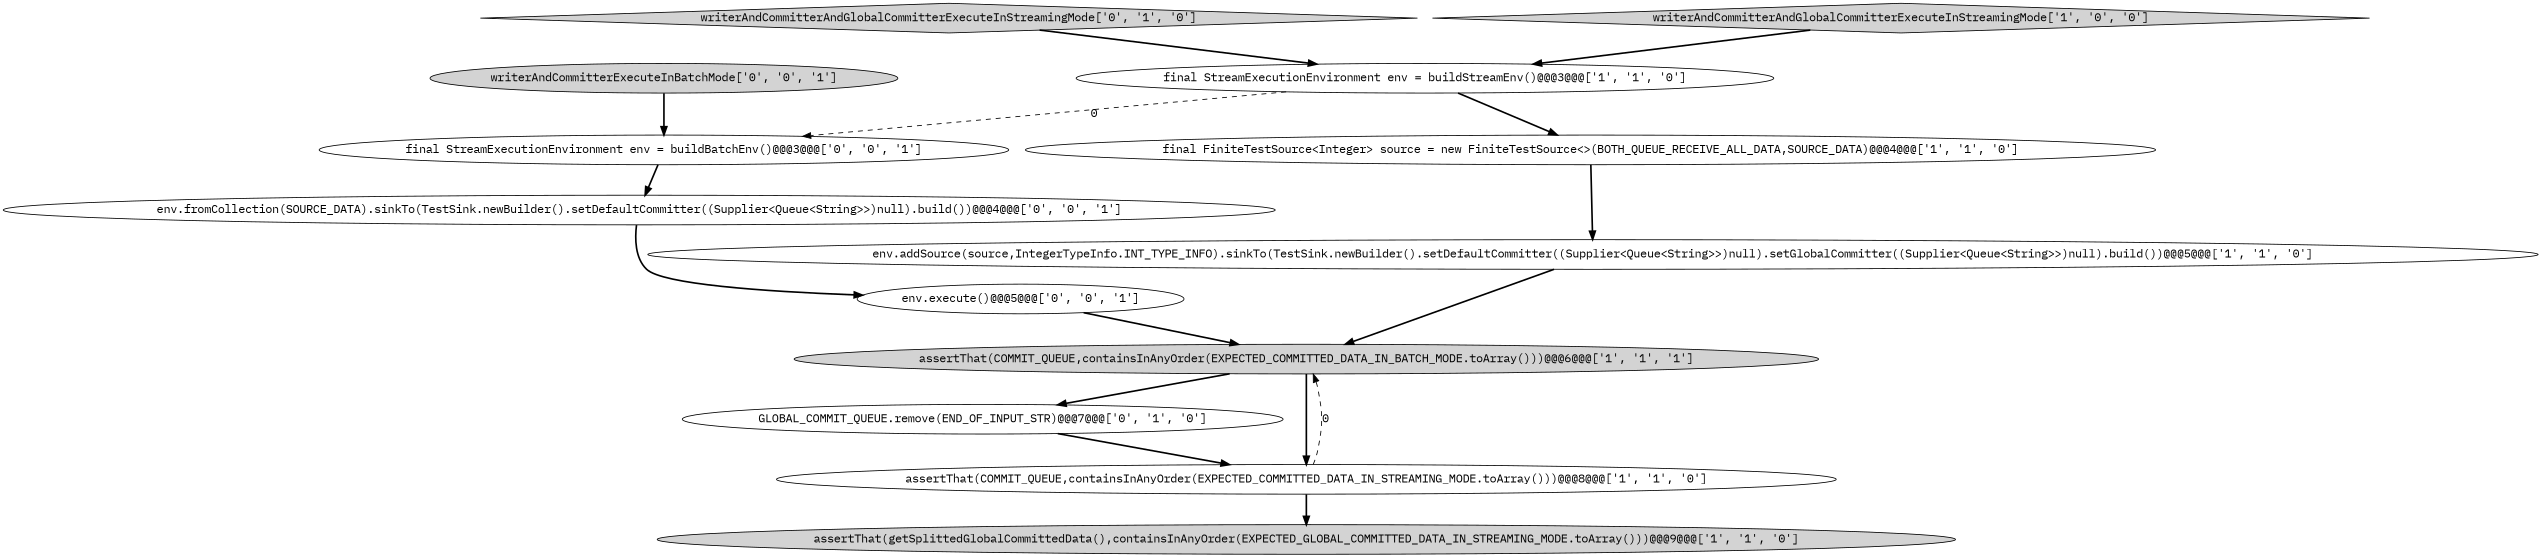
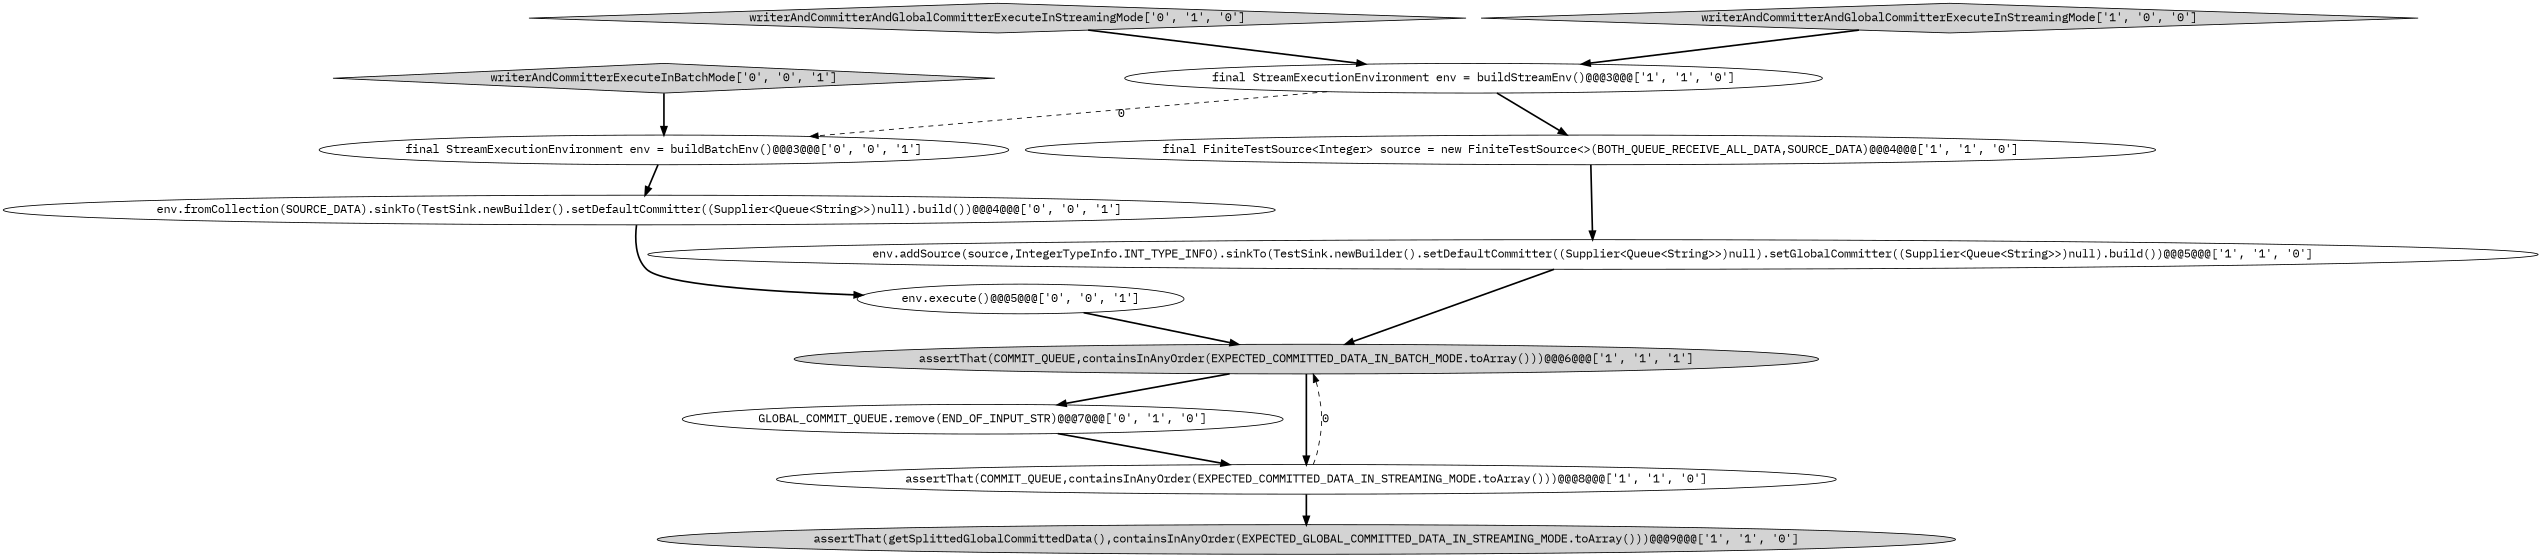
node "writerAndCommitterExecuteInBatchMode['0', '0', '1']": shape ellipse -> diamond
